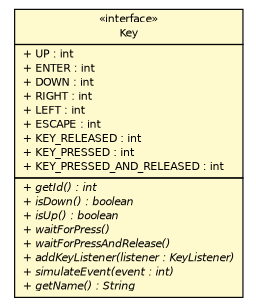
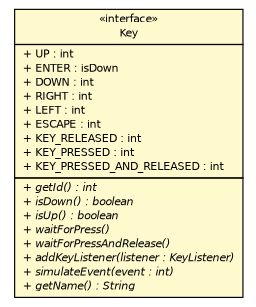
node "Key": text "+ ENTER : int" -> "+ ENTER : isDown"
